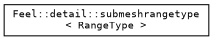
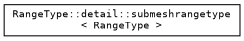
node "Feel::detail::submeshrangetype < RangeType >": label "Feel::detail::submeshrangetype < RangeType >" -> "RangeType::detail::submeshrangetype < RangeType >"
